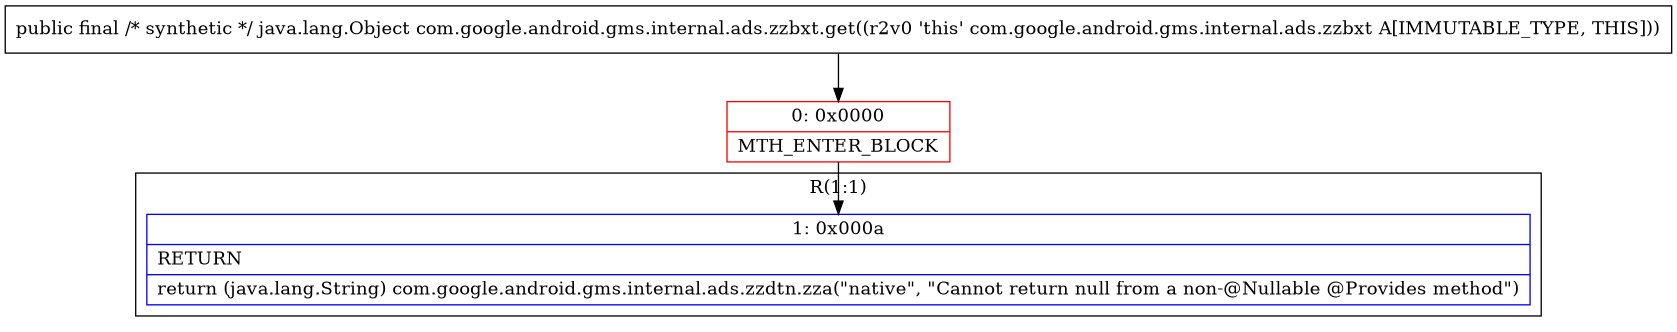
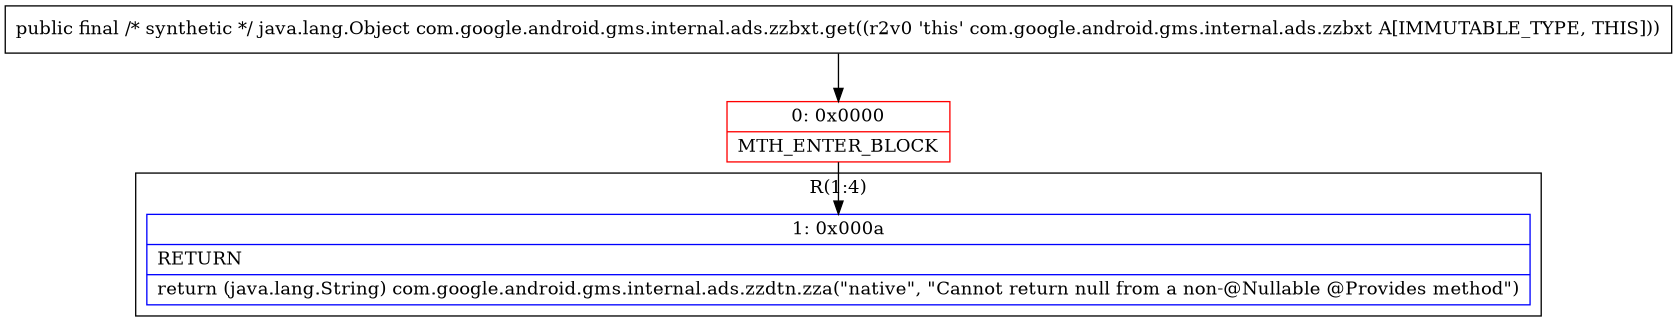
cluster "R(1:1)": label "R(1:1)" -> "R(1:4)"
